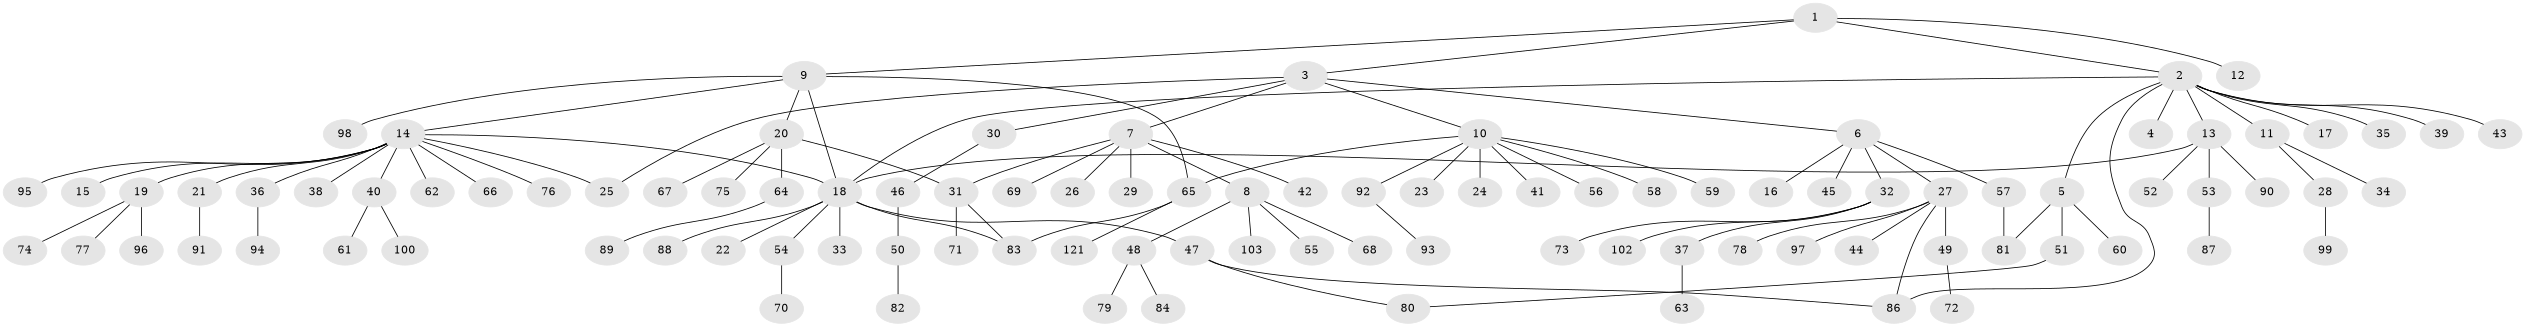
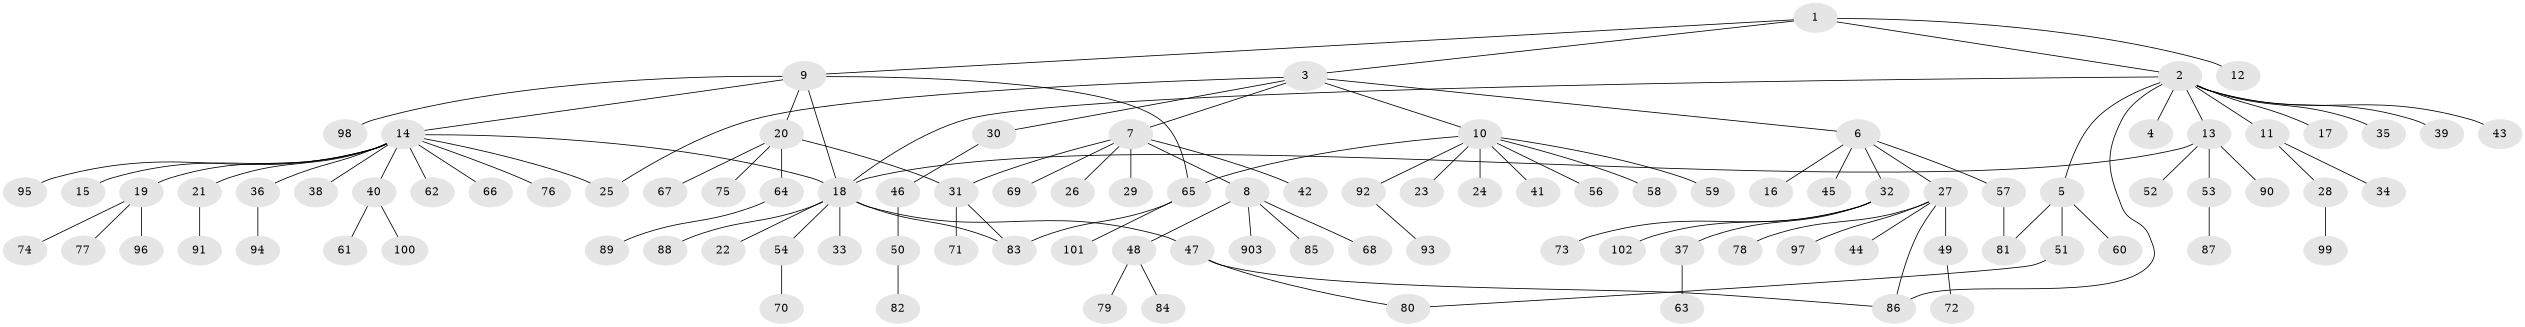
node "121": label "121" -> "101"
node "103": label "103" -> "903"
node "55": label "55" -> "85"
